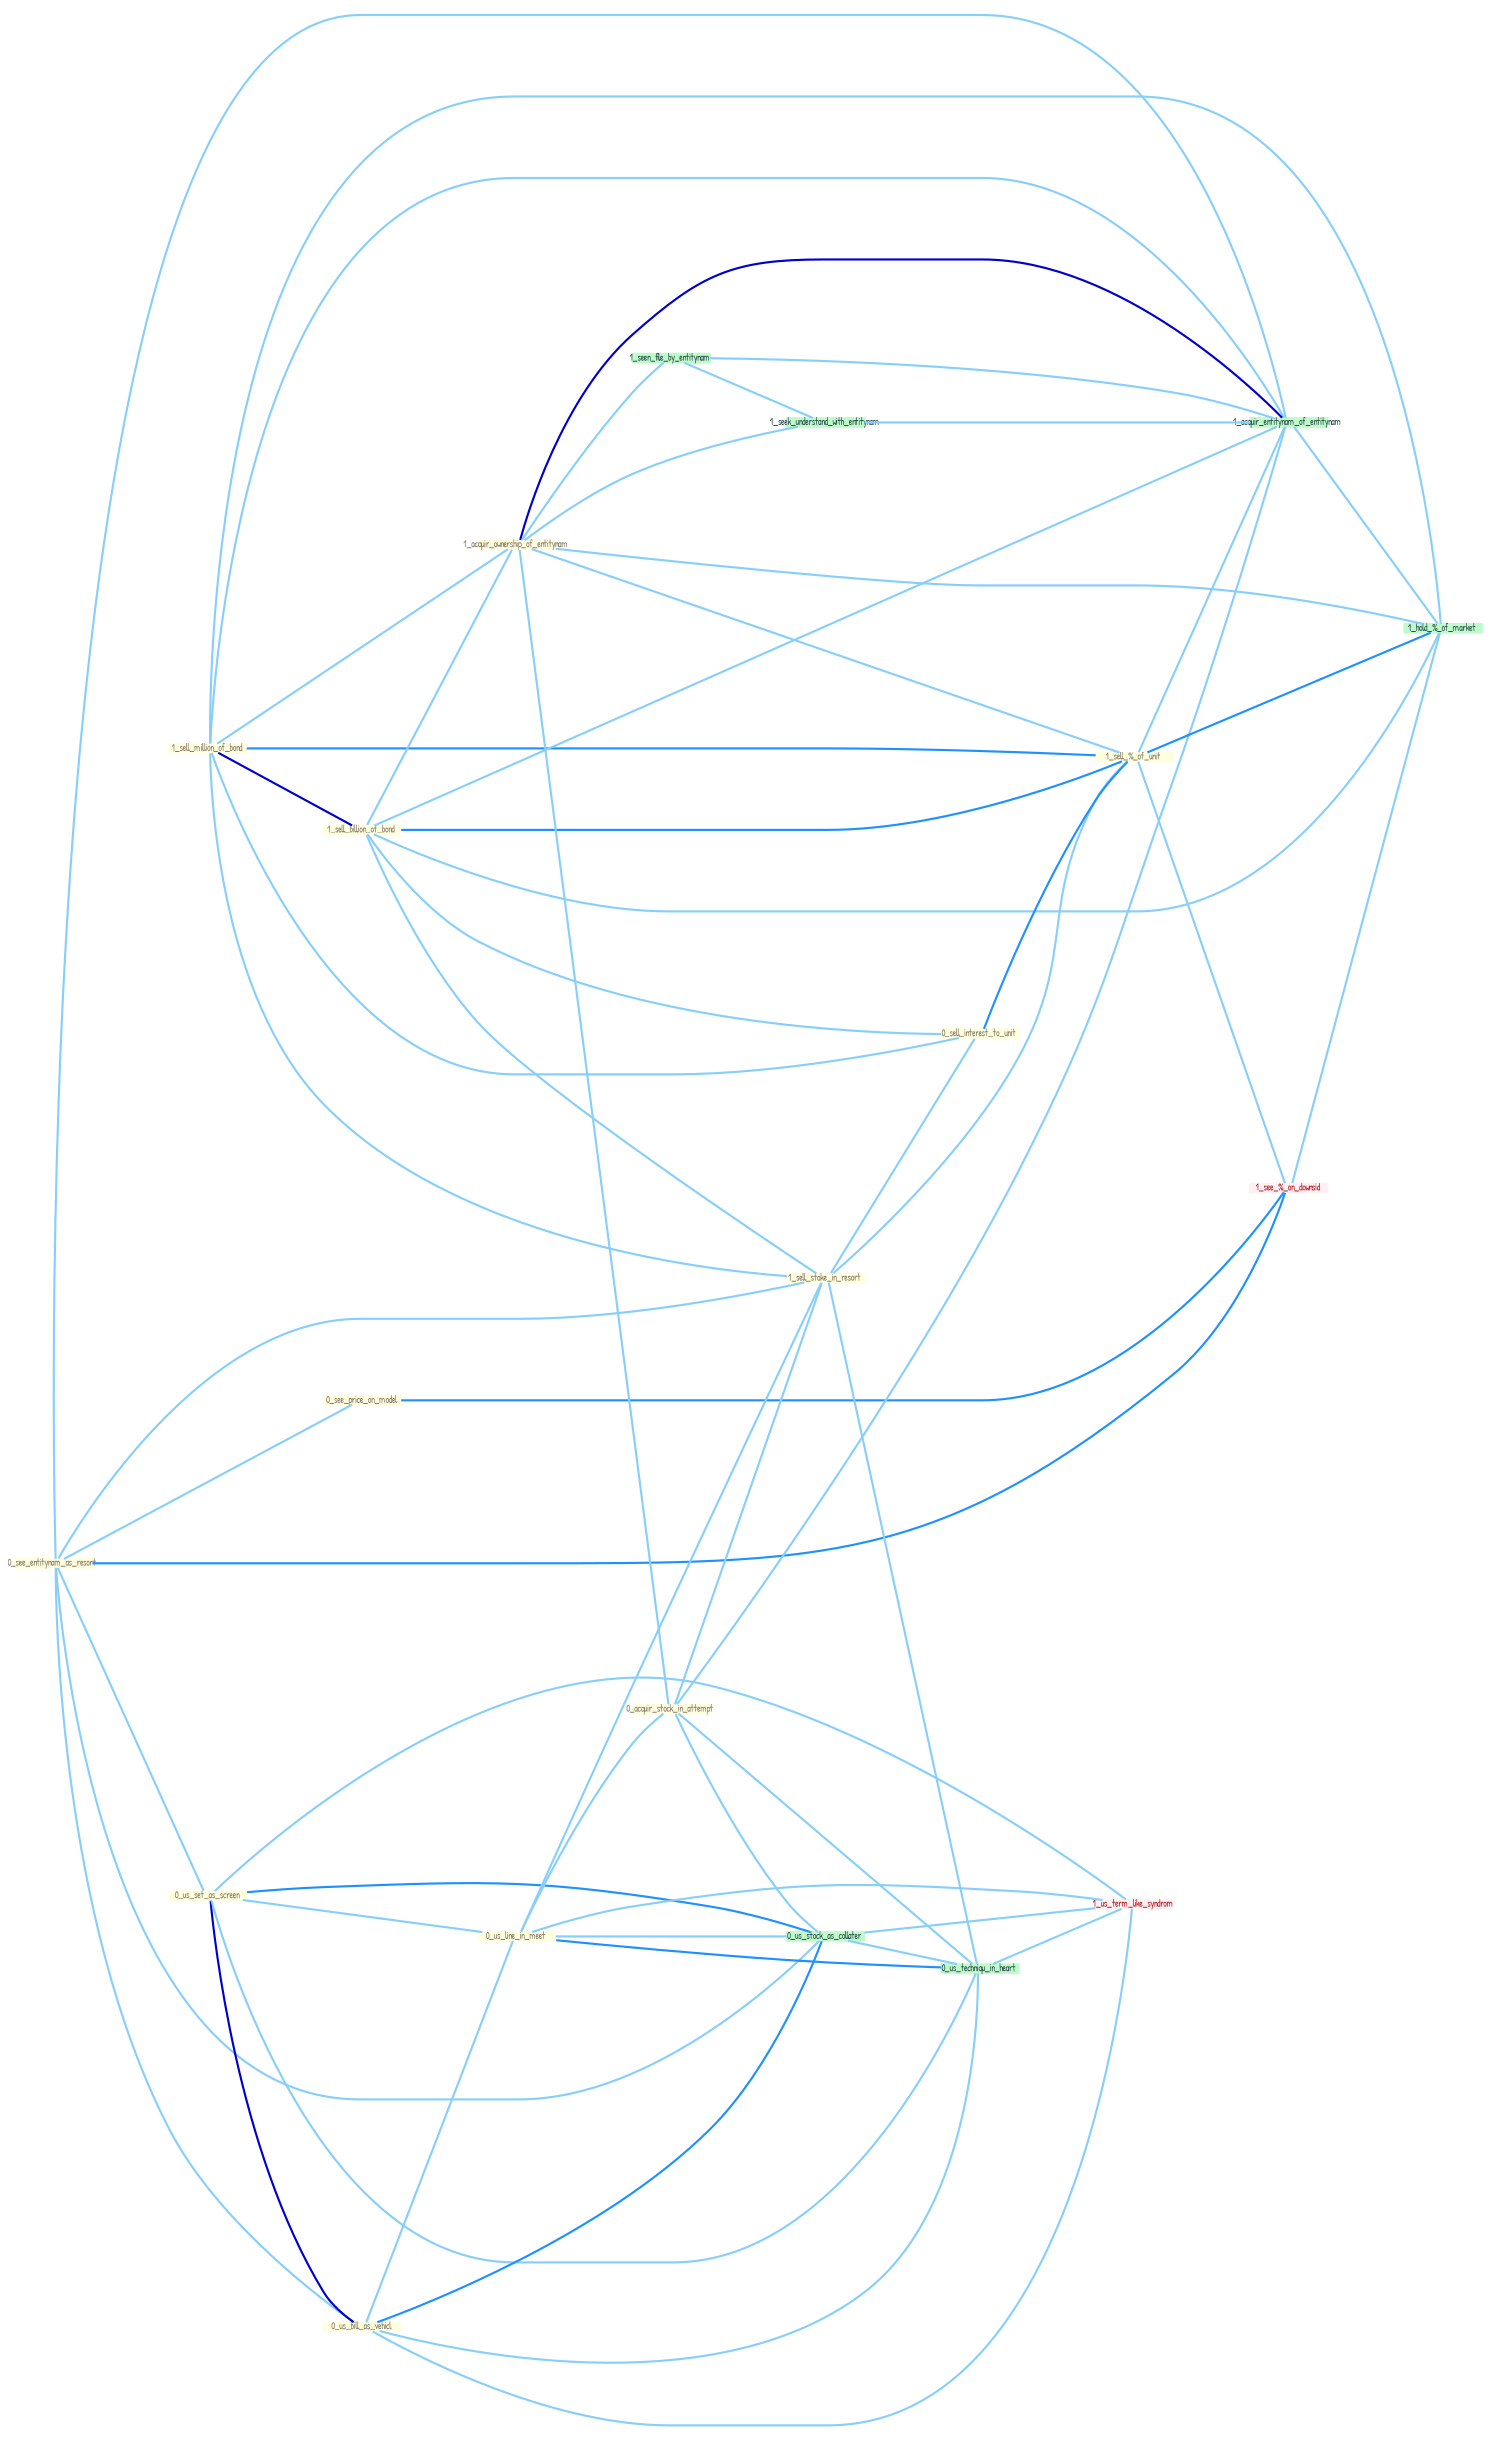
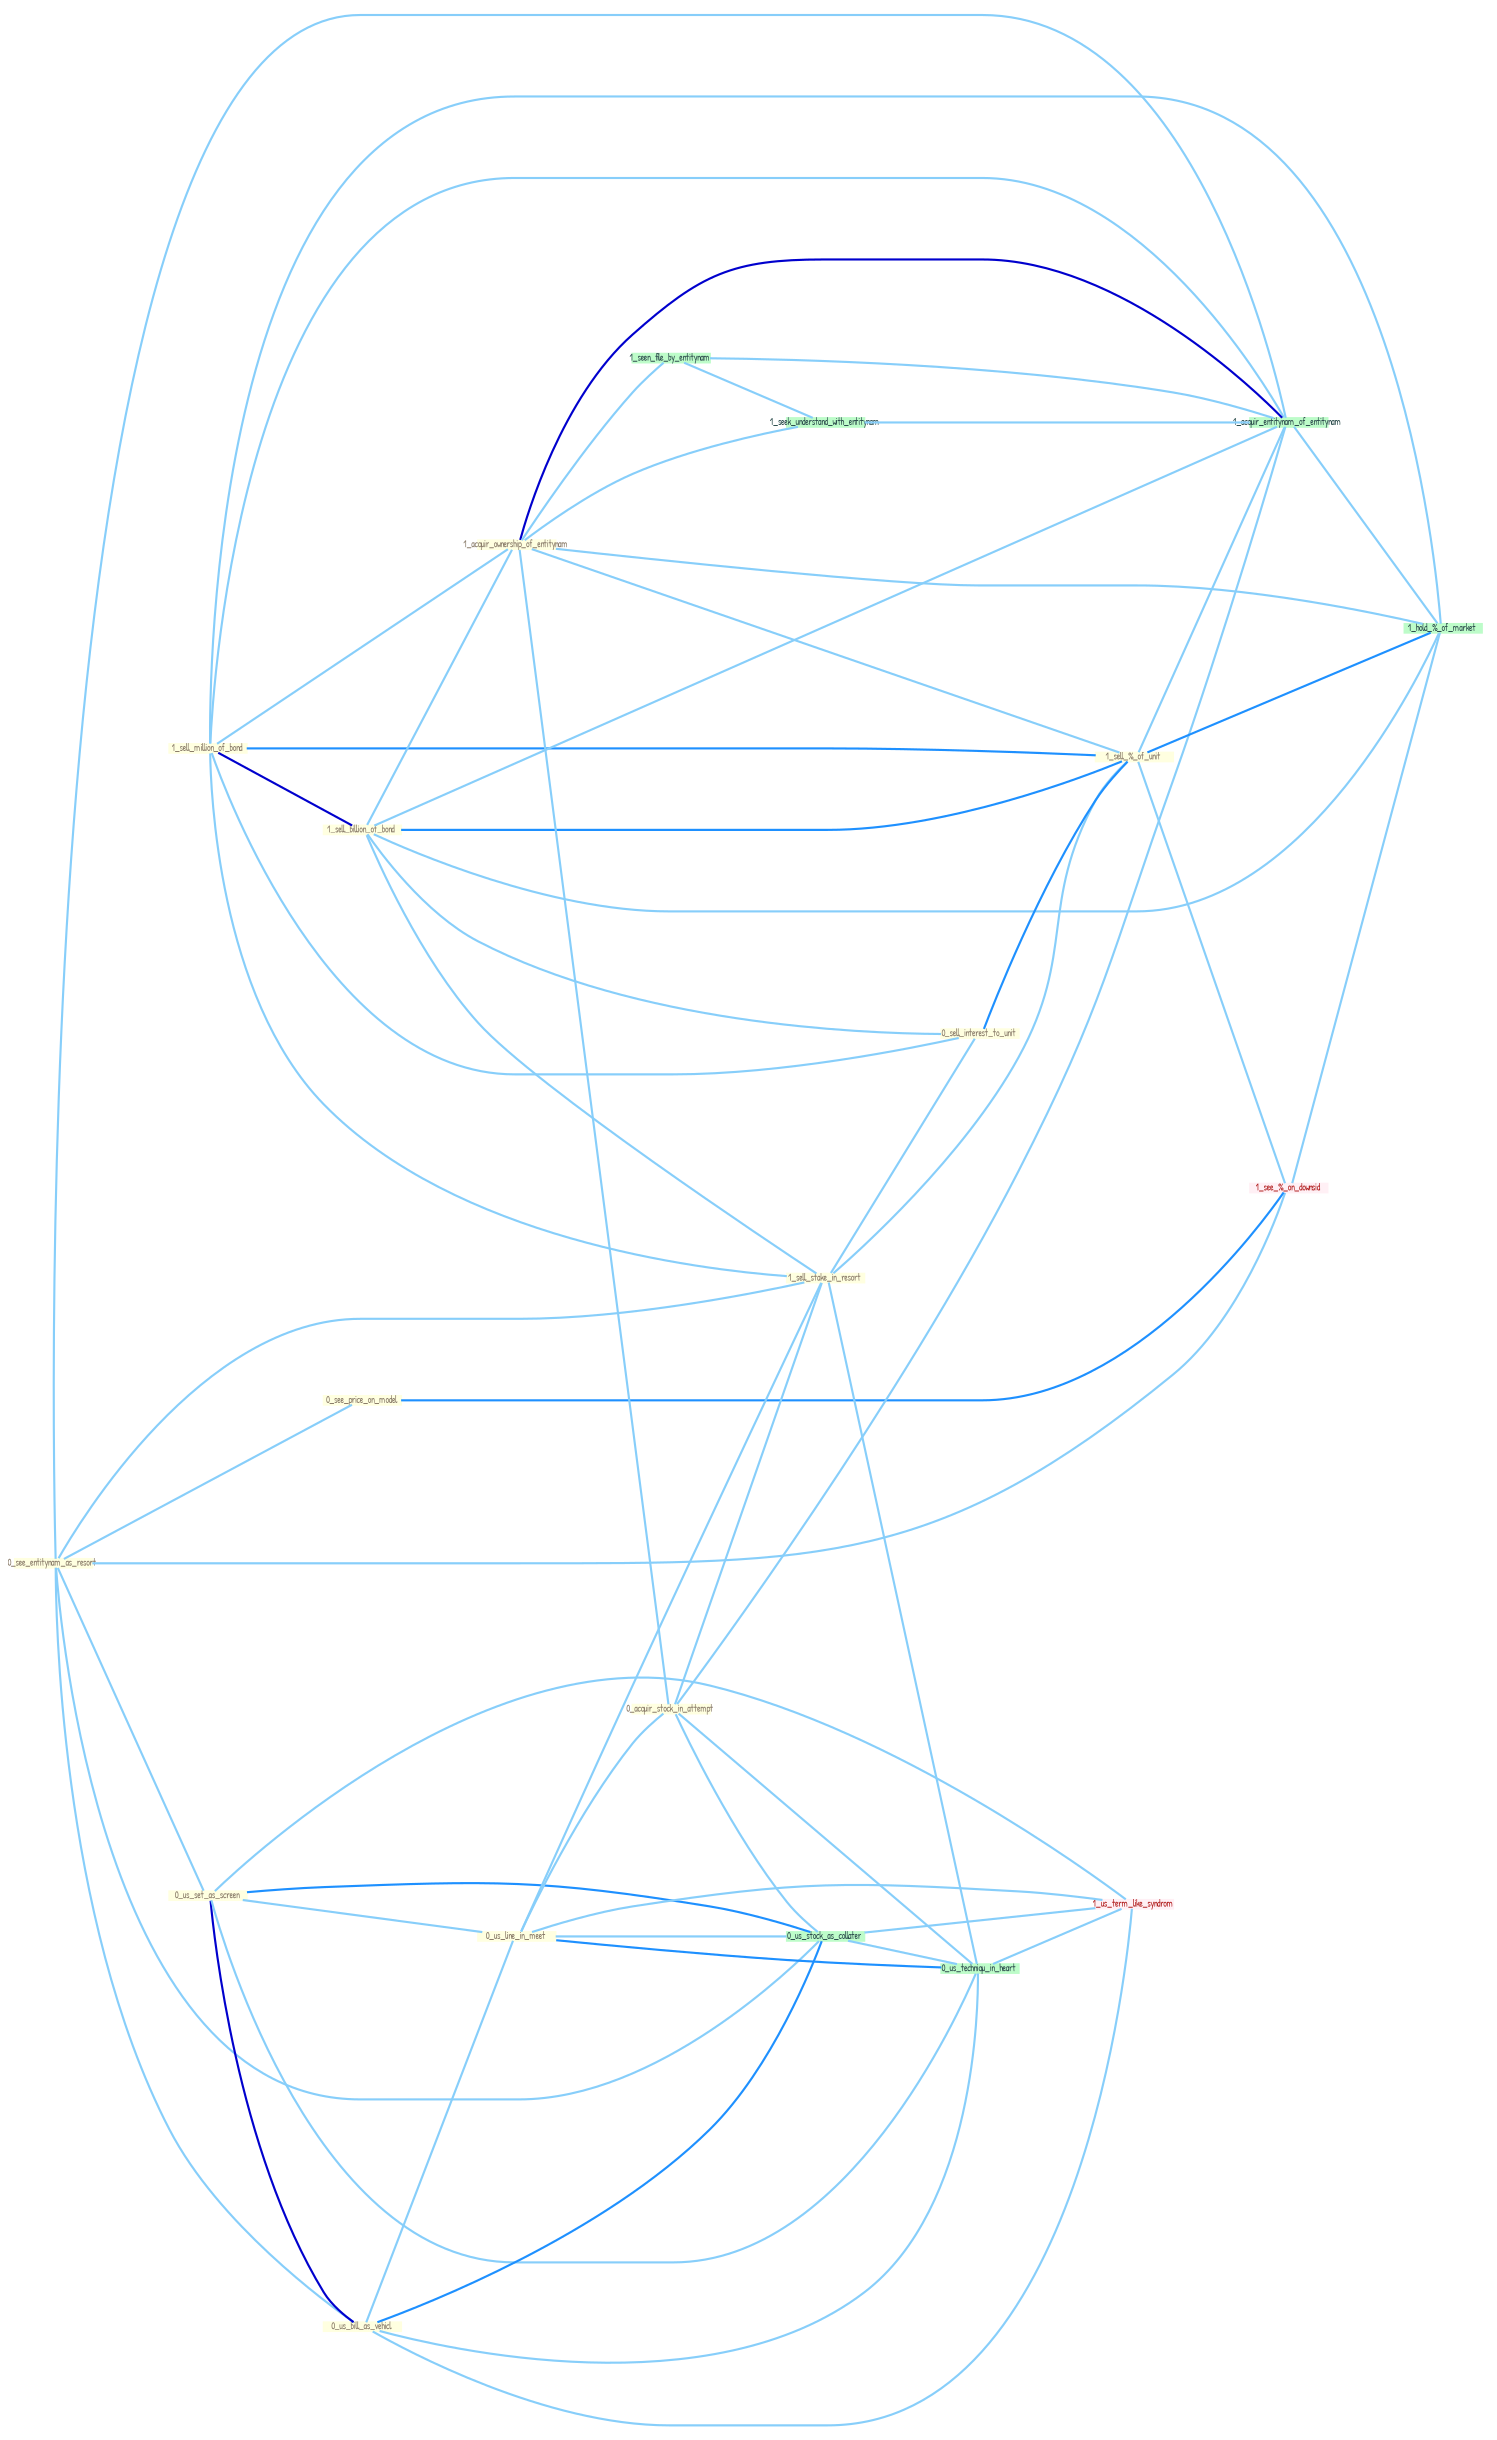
edge "1_see_%_on_downsid" -- "0_see_entitynam_as_resort": color #1e90ff -> #87cefa
